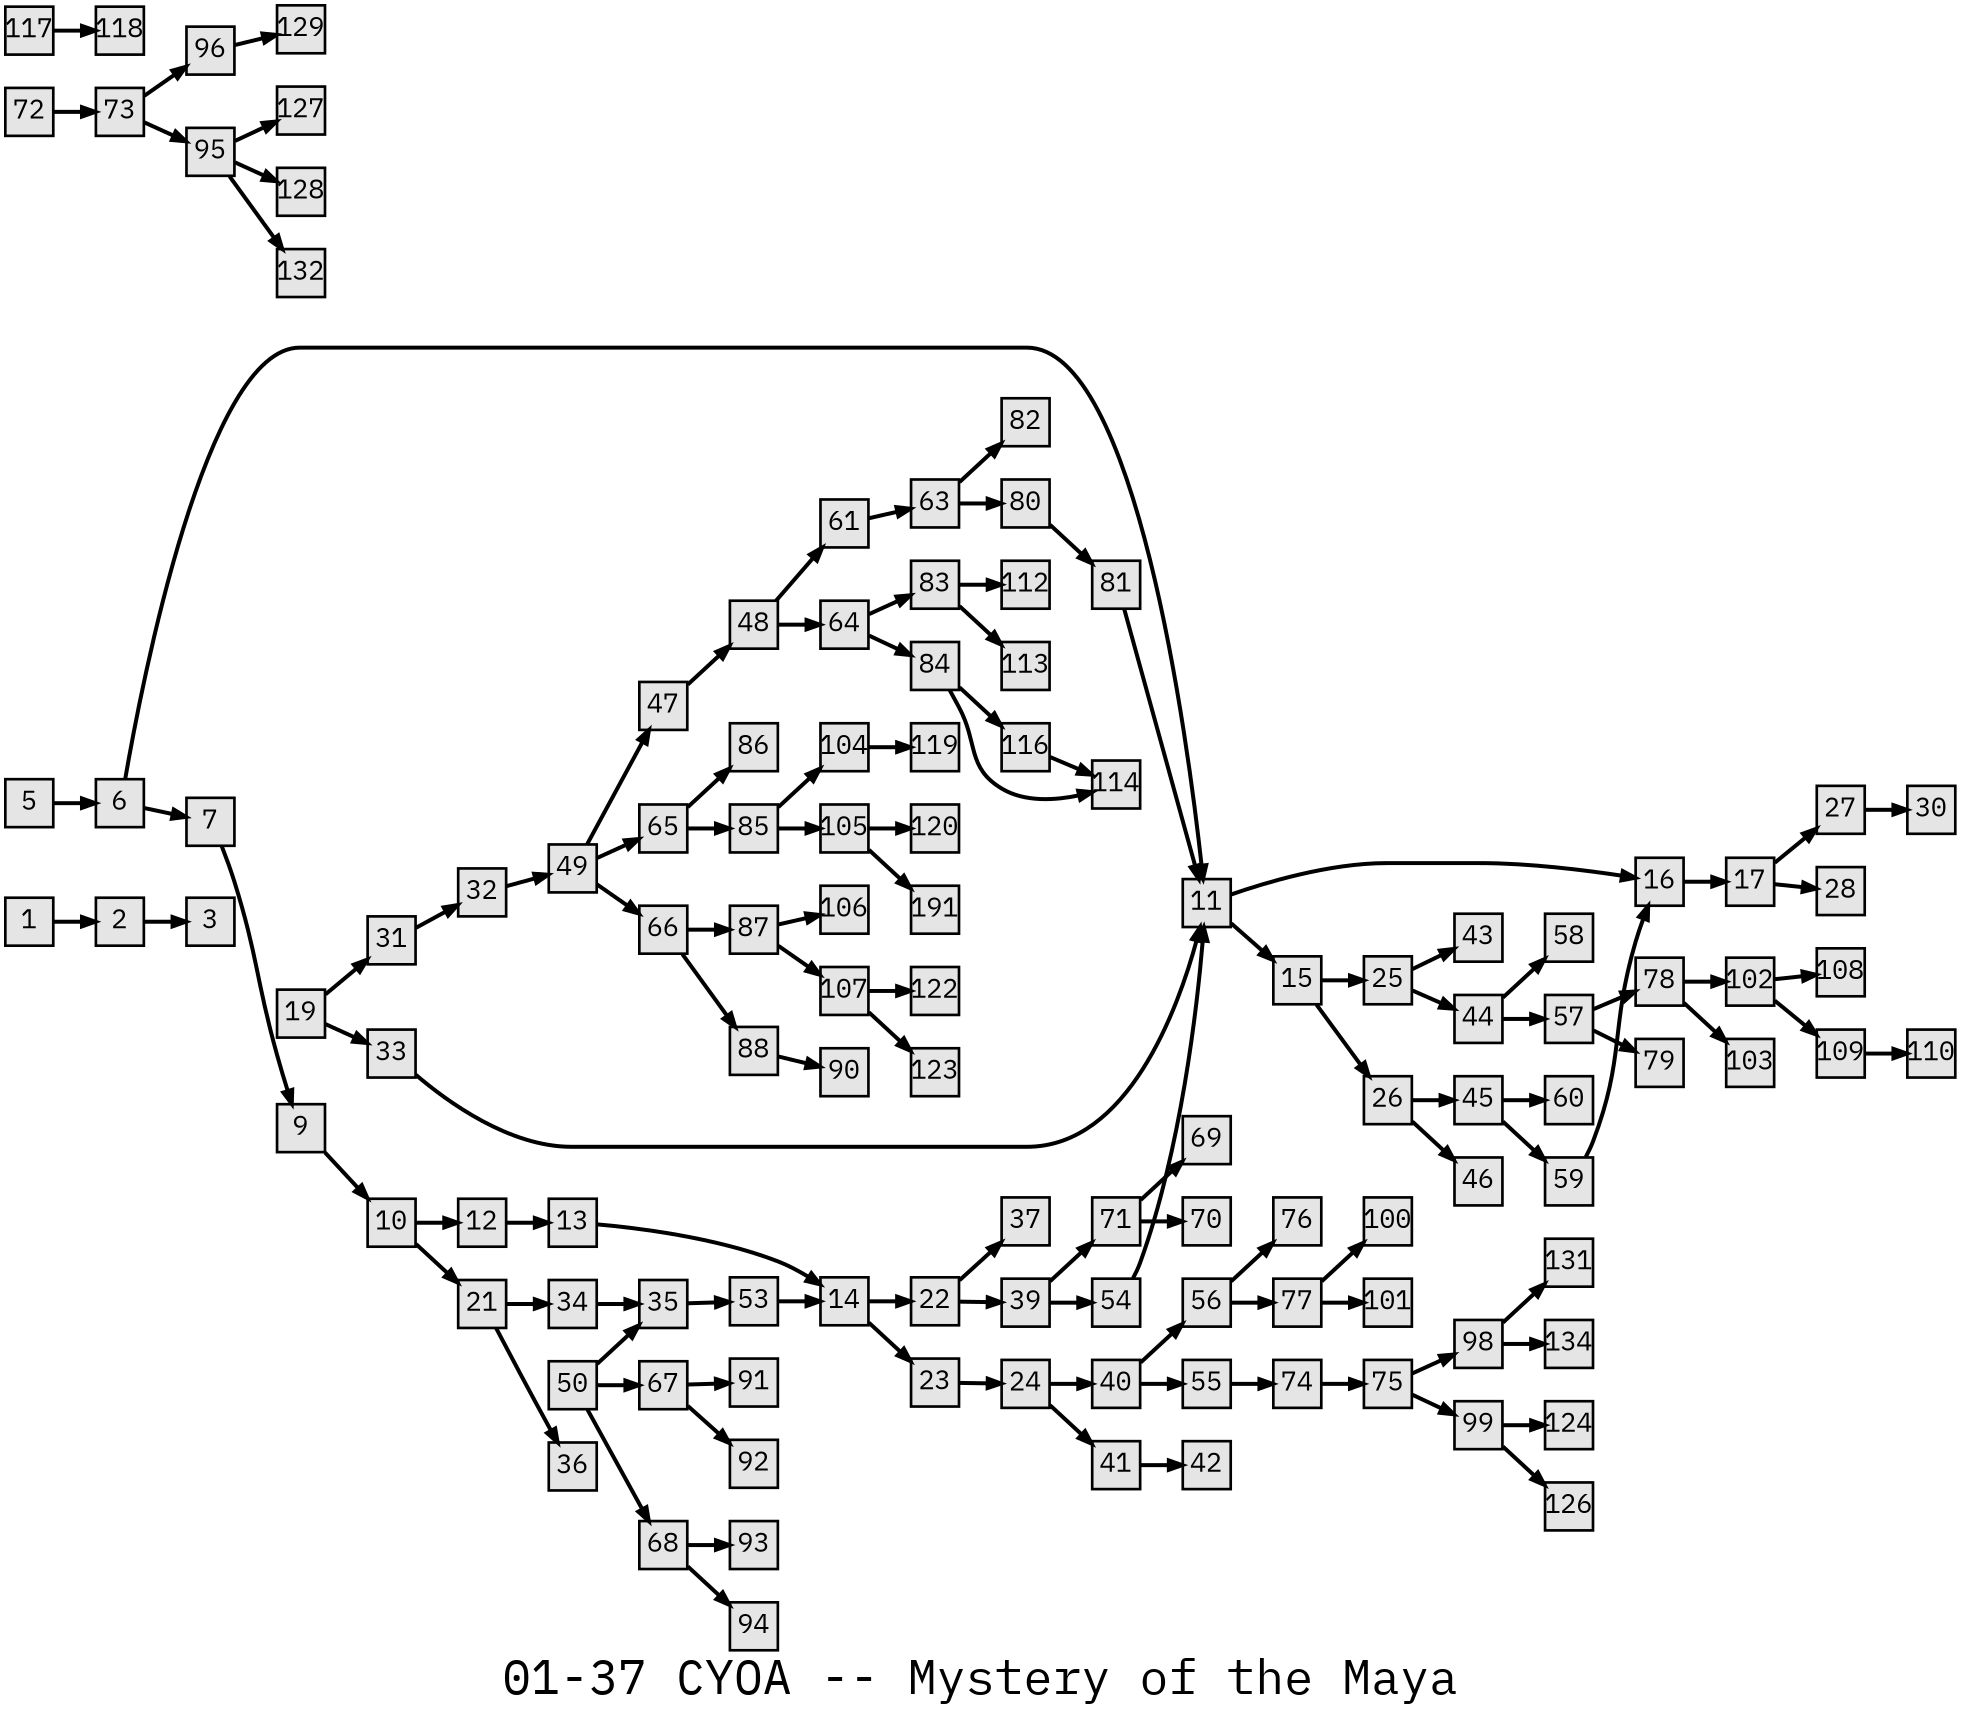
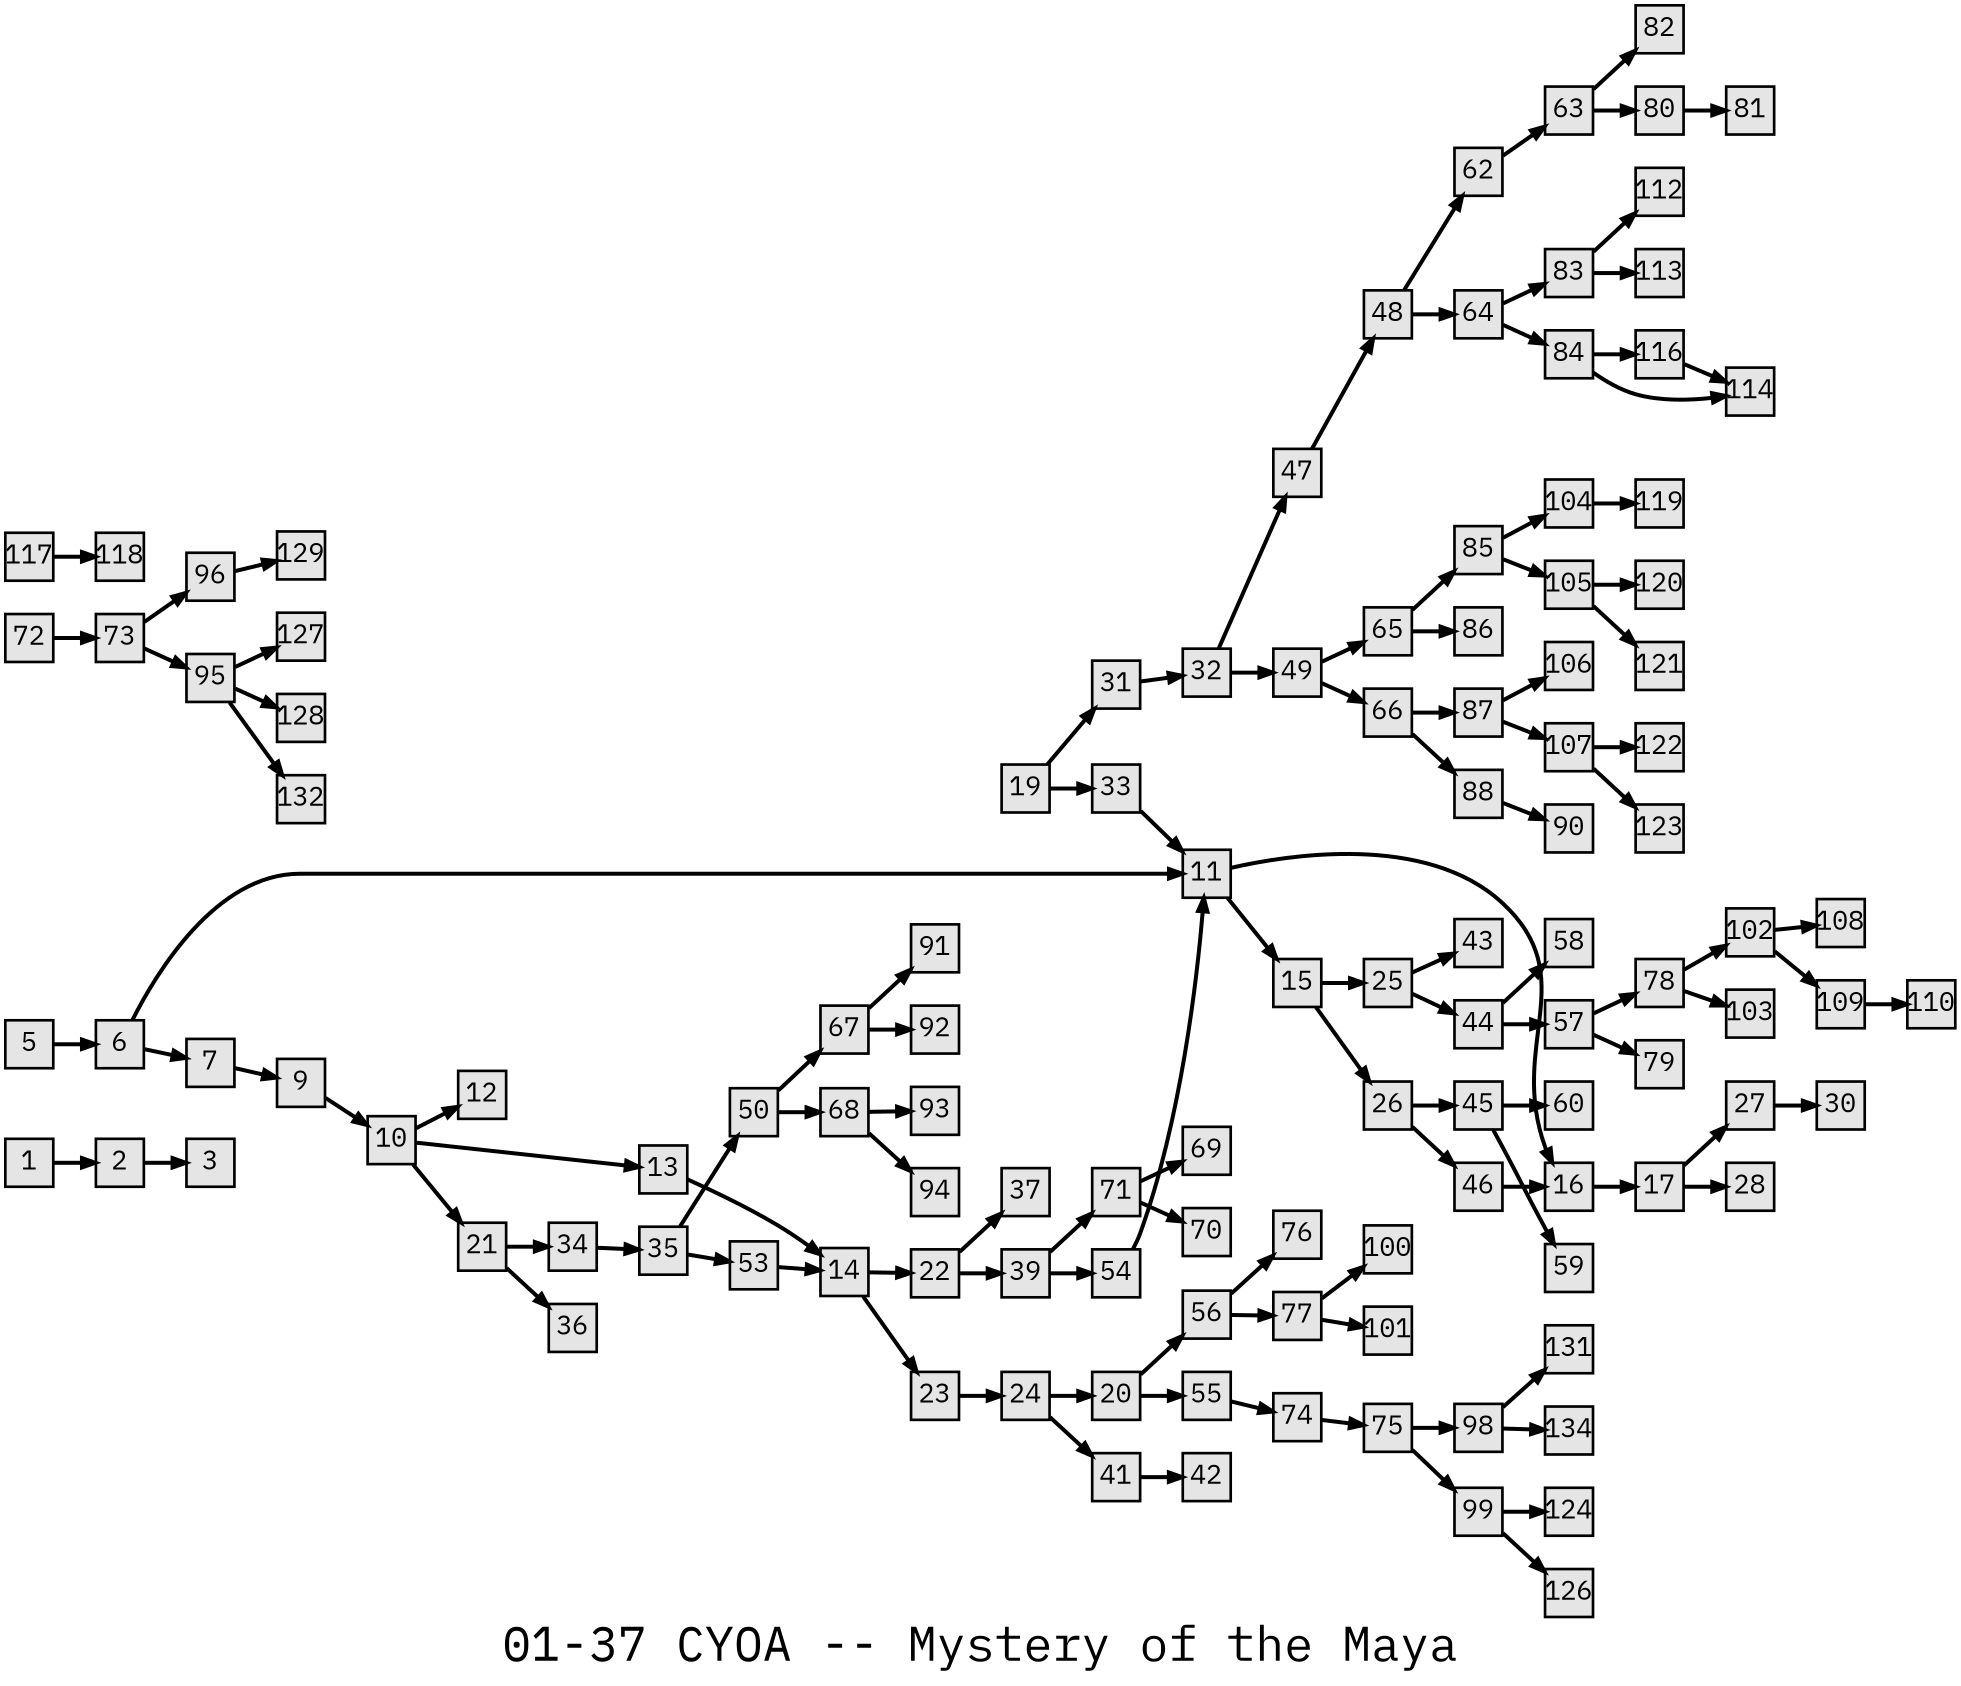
node "61": label "61" -> "62"
edge "81" -> "11": removed
edge "49" -> "47": now "32" -> "47"
node "191": label "191" -> "121"
edge "59" -> "16": now "46" -> "16"
edge "12" -> "13": now "10" -> "13"
edge "50" -> "35": reversed
node "40": label "40" -> "20"
